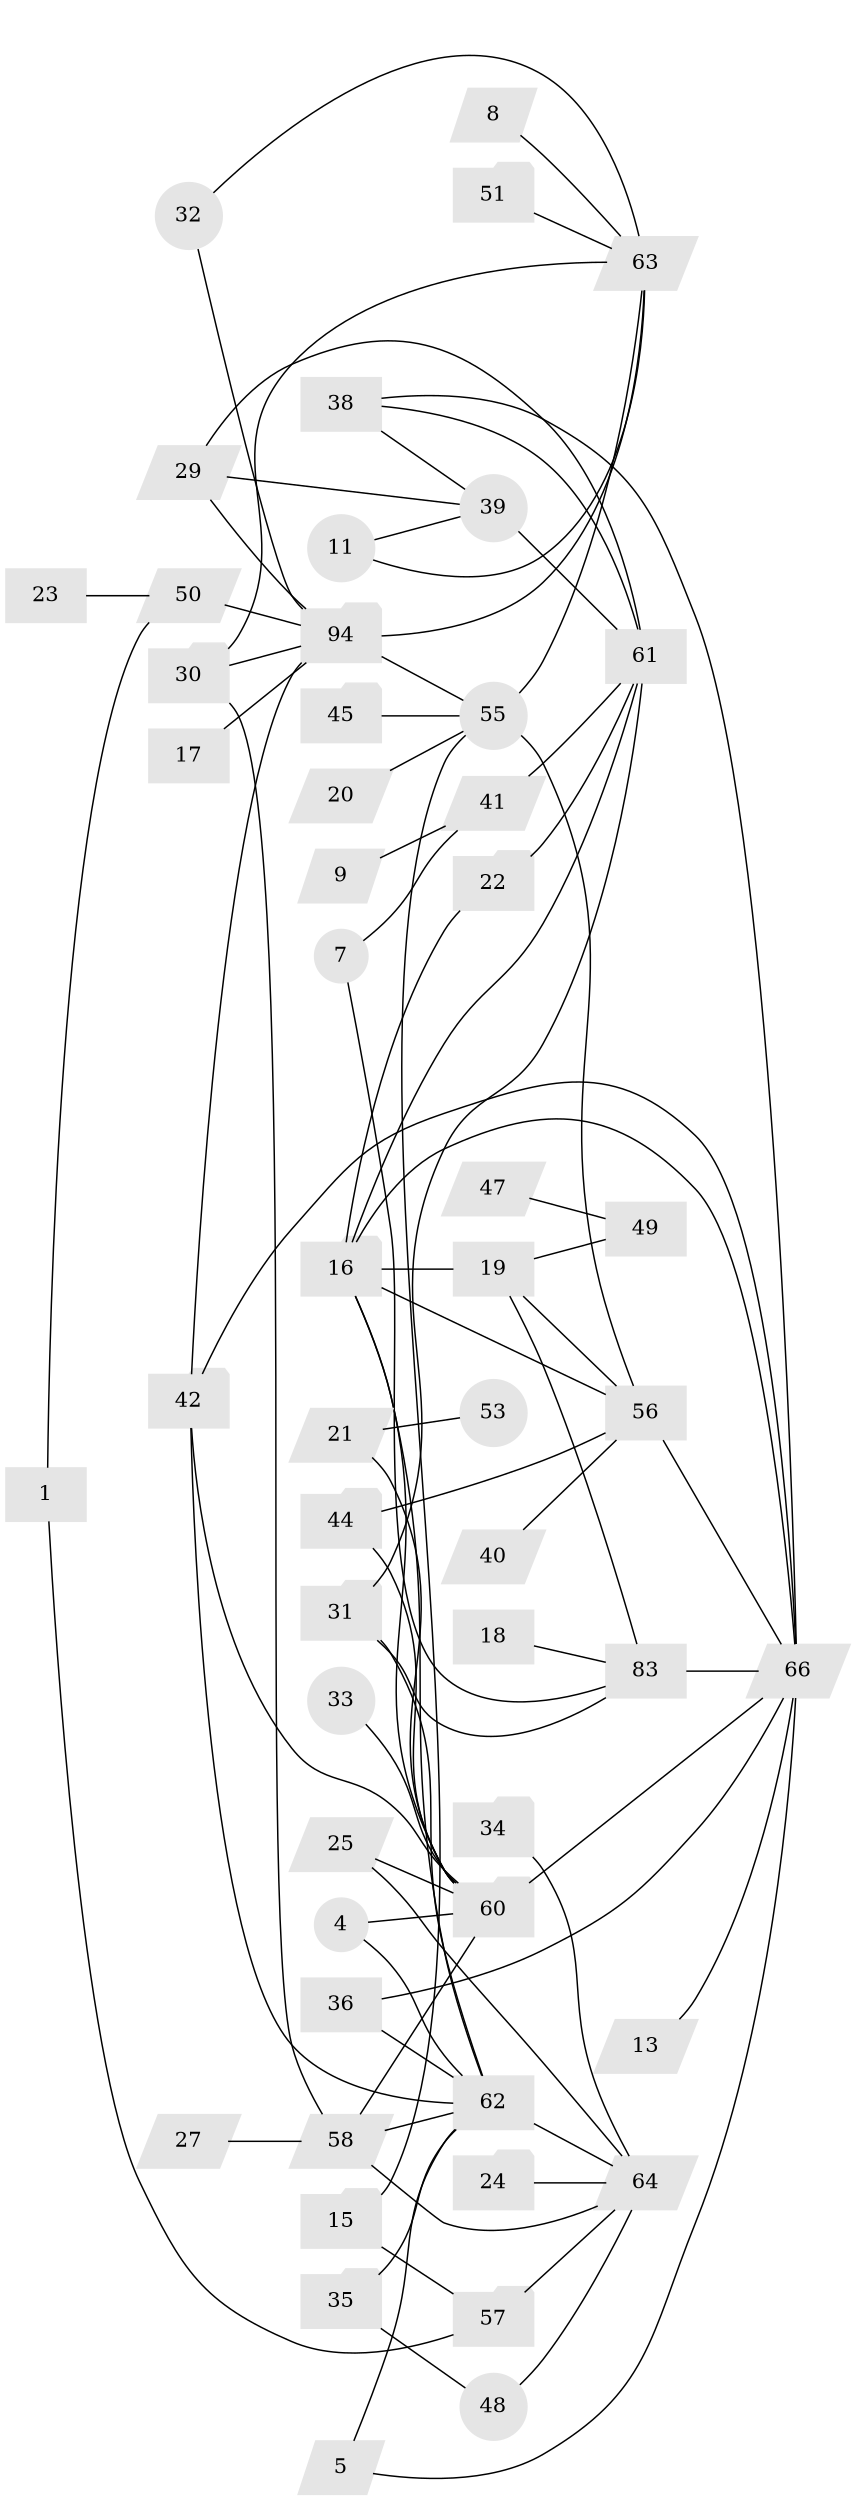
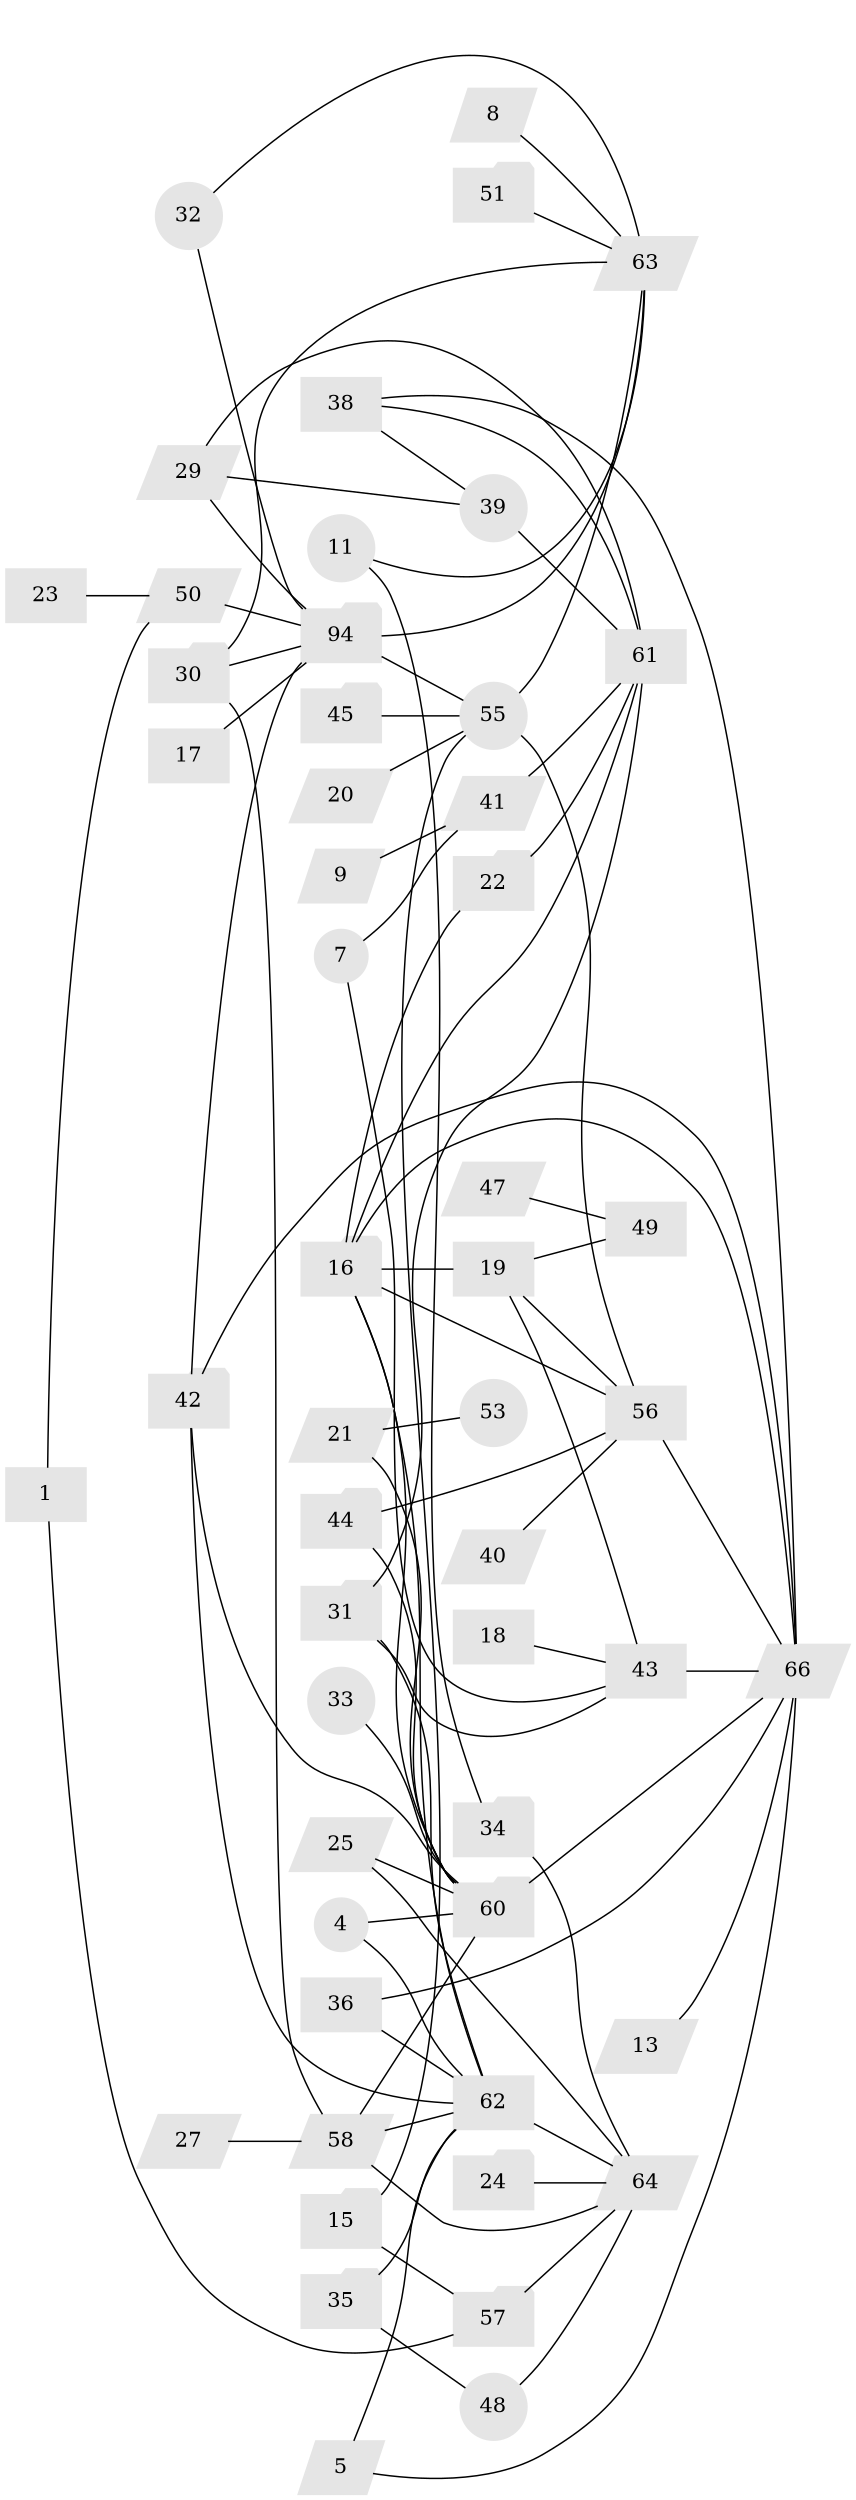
edge "39" -- "11": now "34" -- "11"
node "83": label "83" -> "43"
